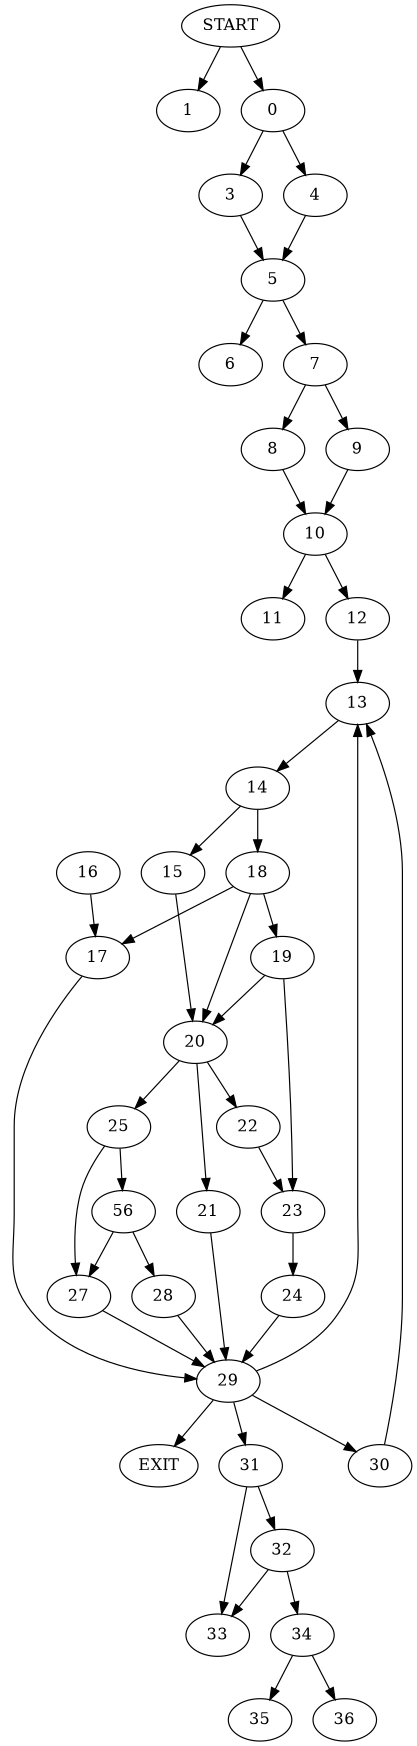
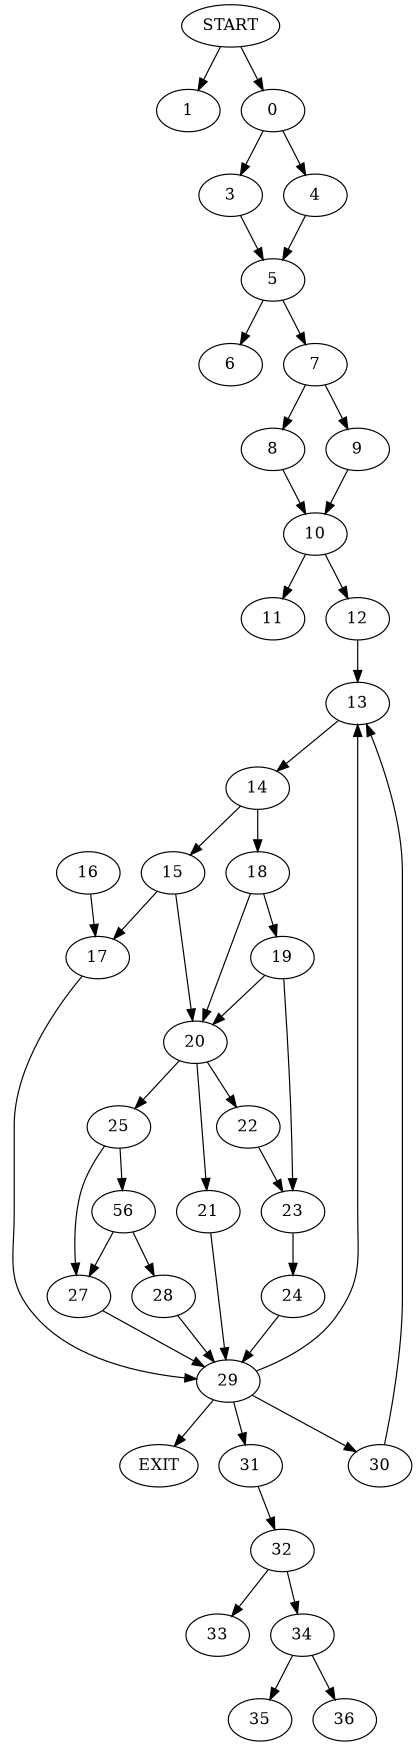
edge "18" -> "17": now "15" -> "17"
edge "31" -> "33": removed
